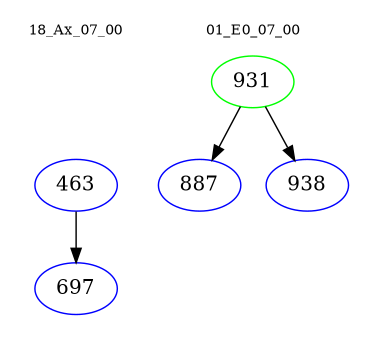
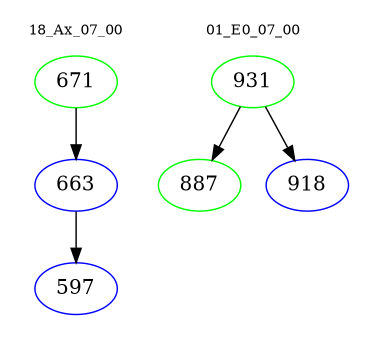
node "671": added
node "463": label "463" -> "663"
node "887": color blue -> green
node "938": label "938" -> "918"
node "697": label "697" -> "597"
